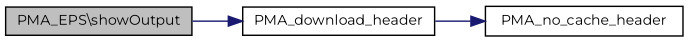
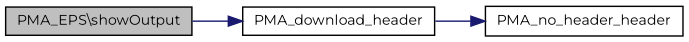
node "PMA_no_cache_header": label "PMA_no_cache_header" -> "PMA_no_header_header"
